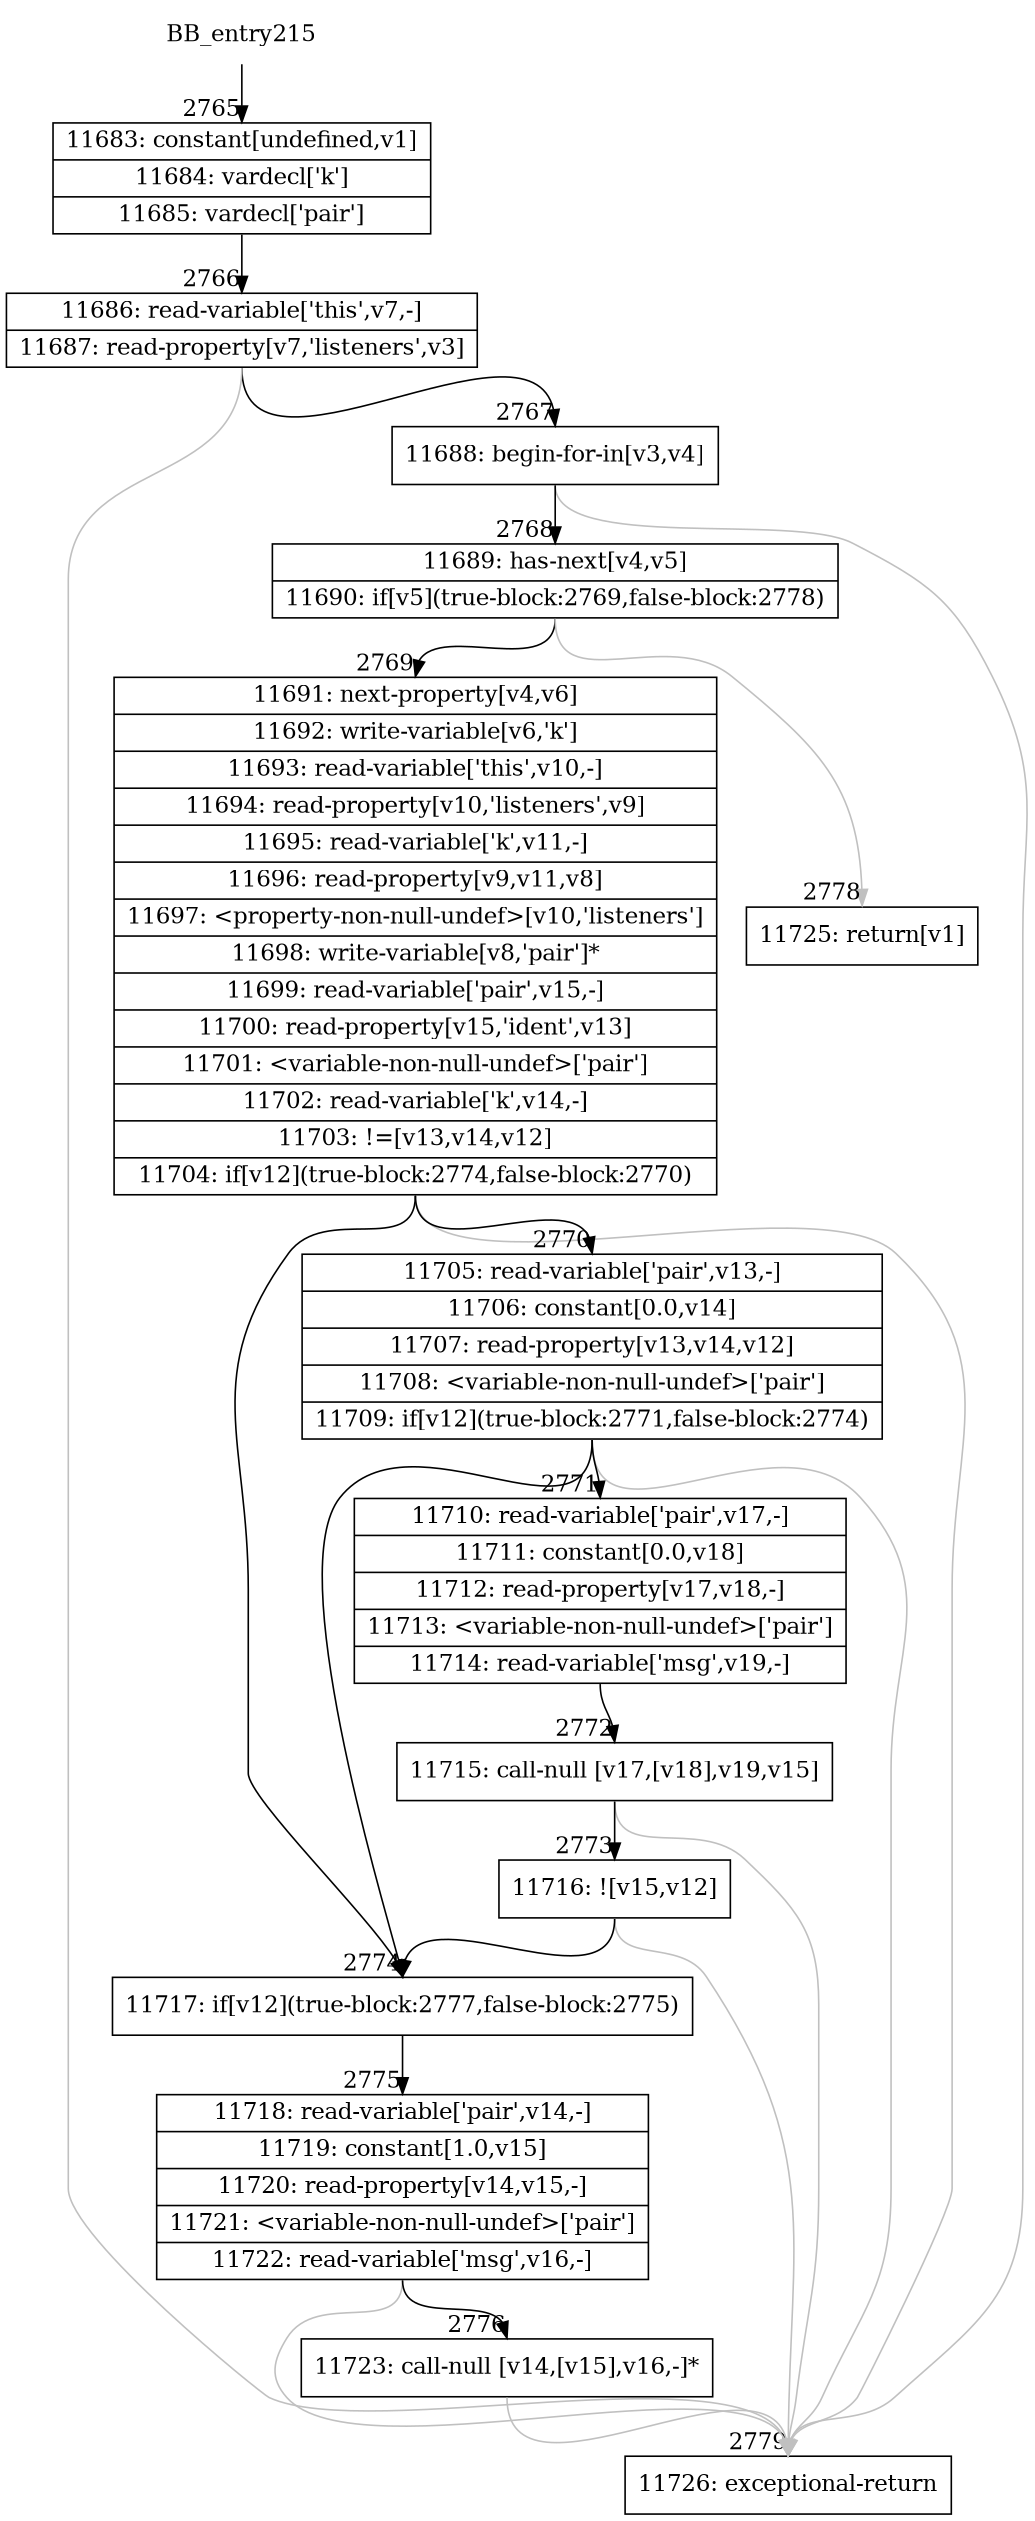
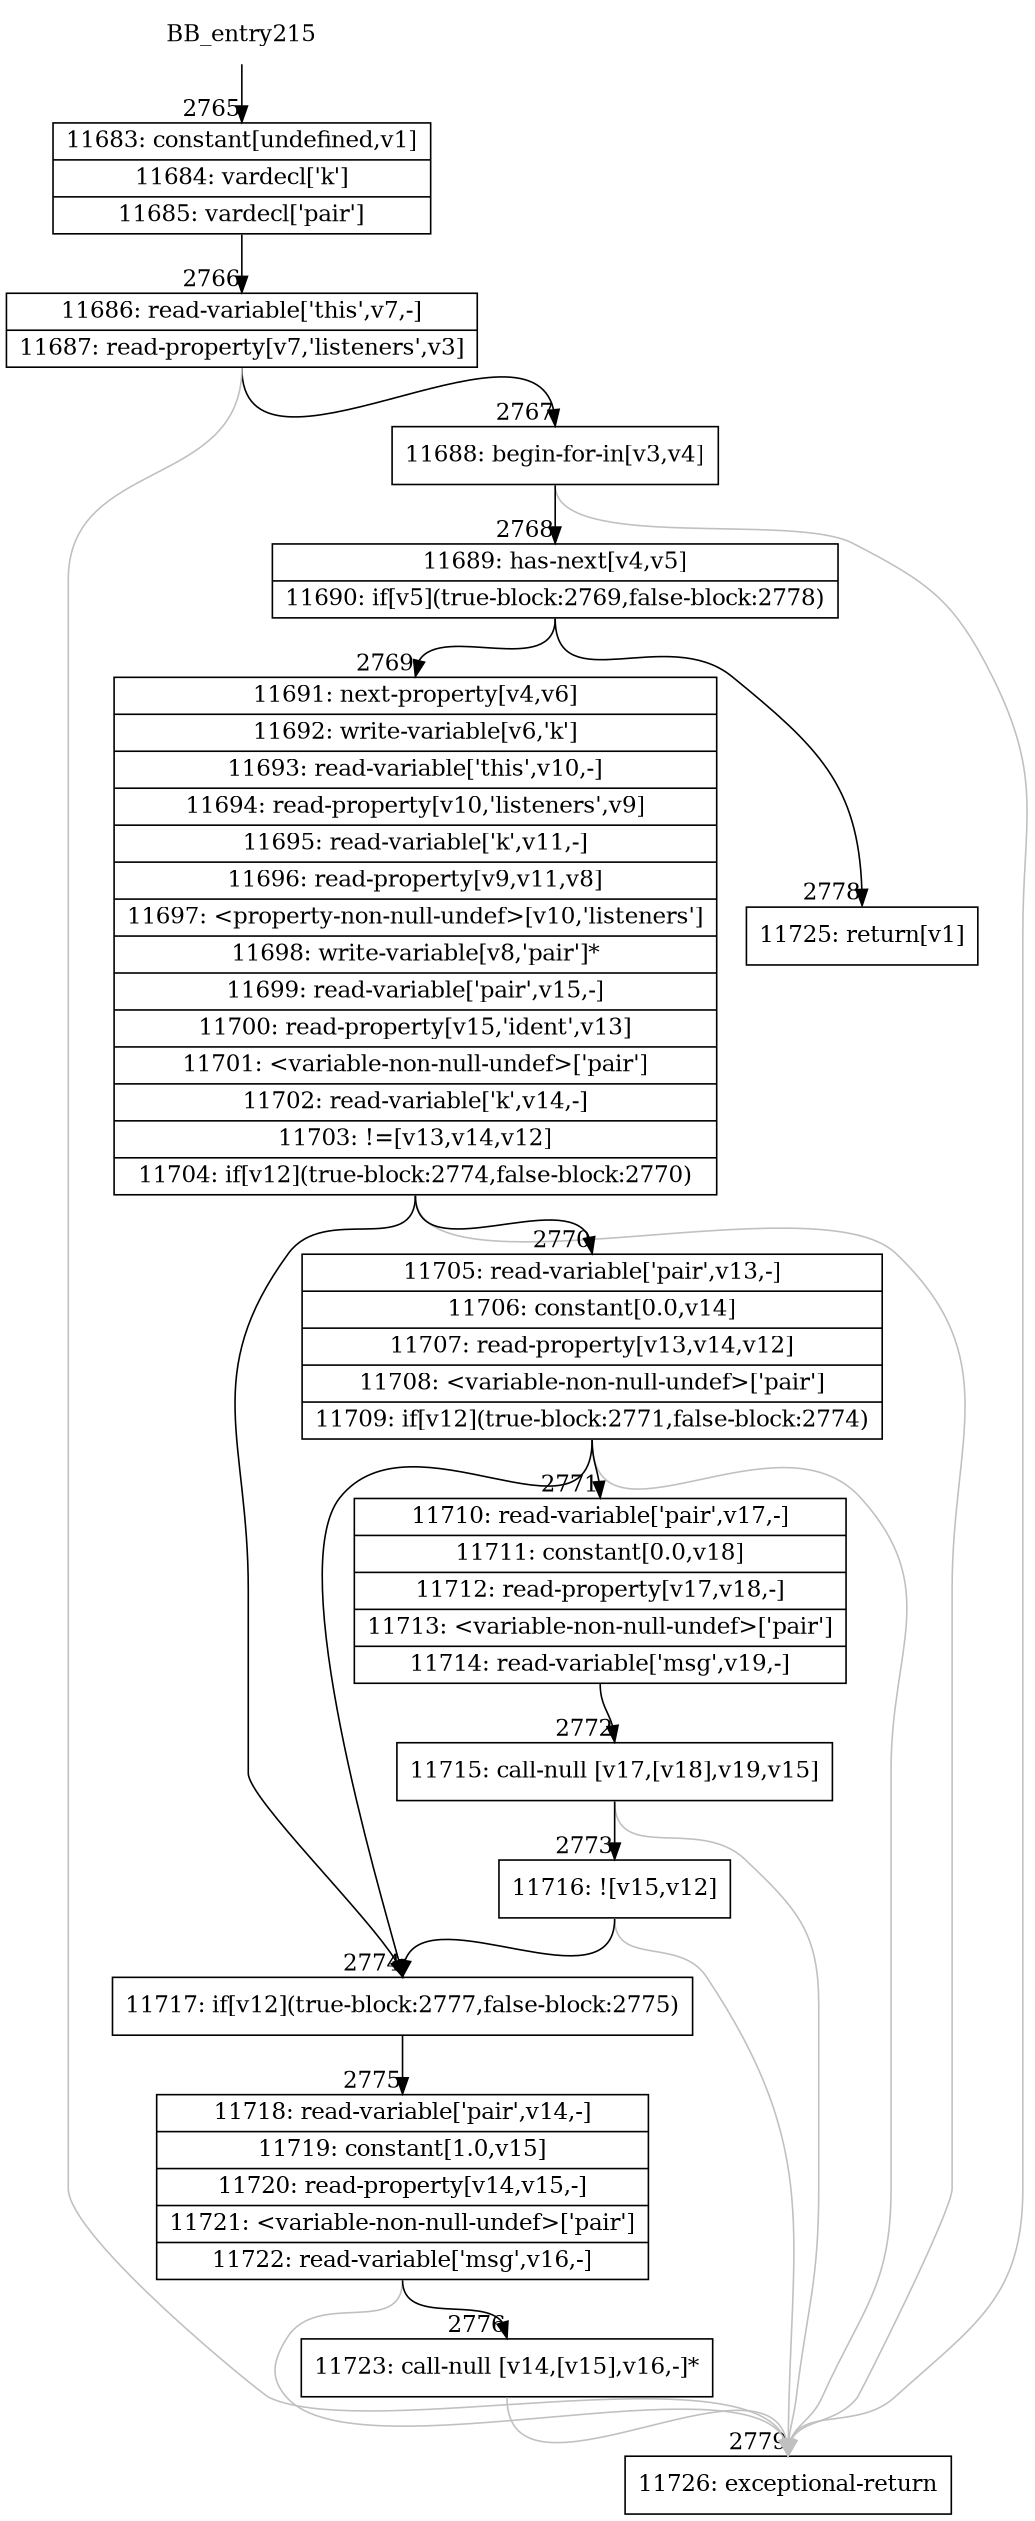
edge "11689: has-next[v4,v5]" -> "11725: return[v1]": color gray -> black
